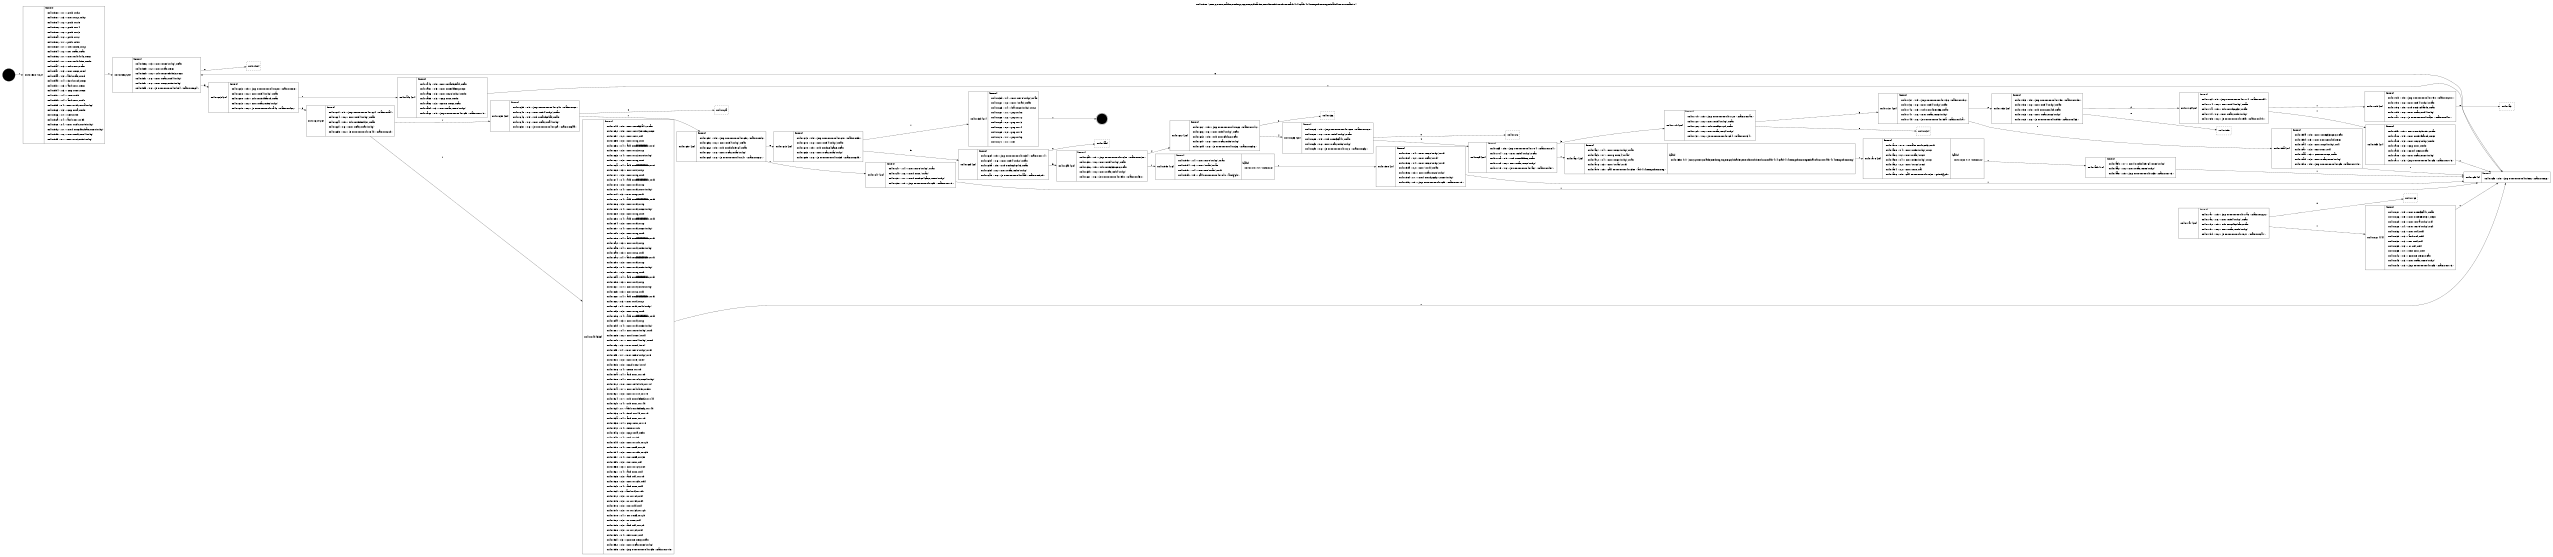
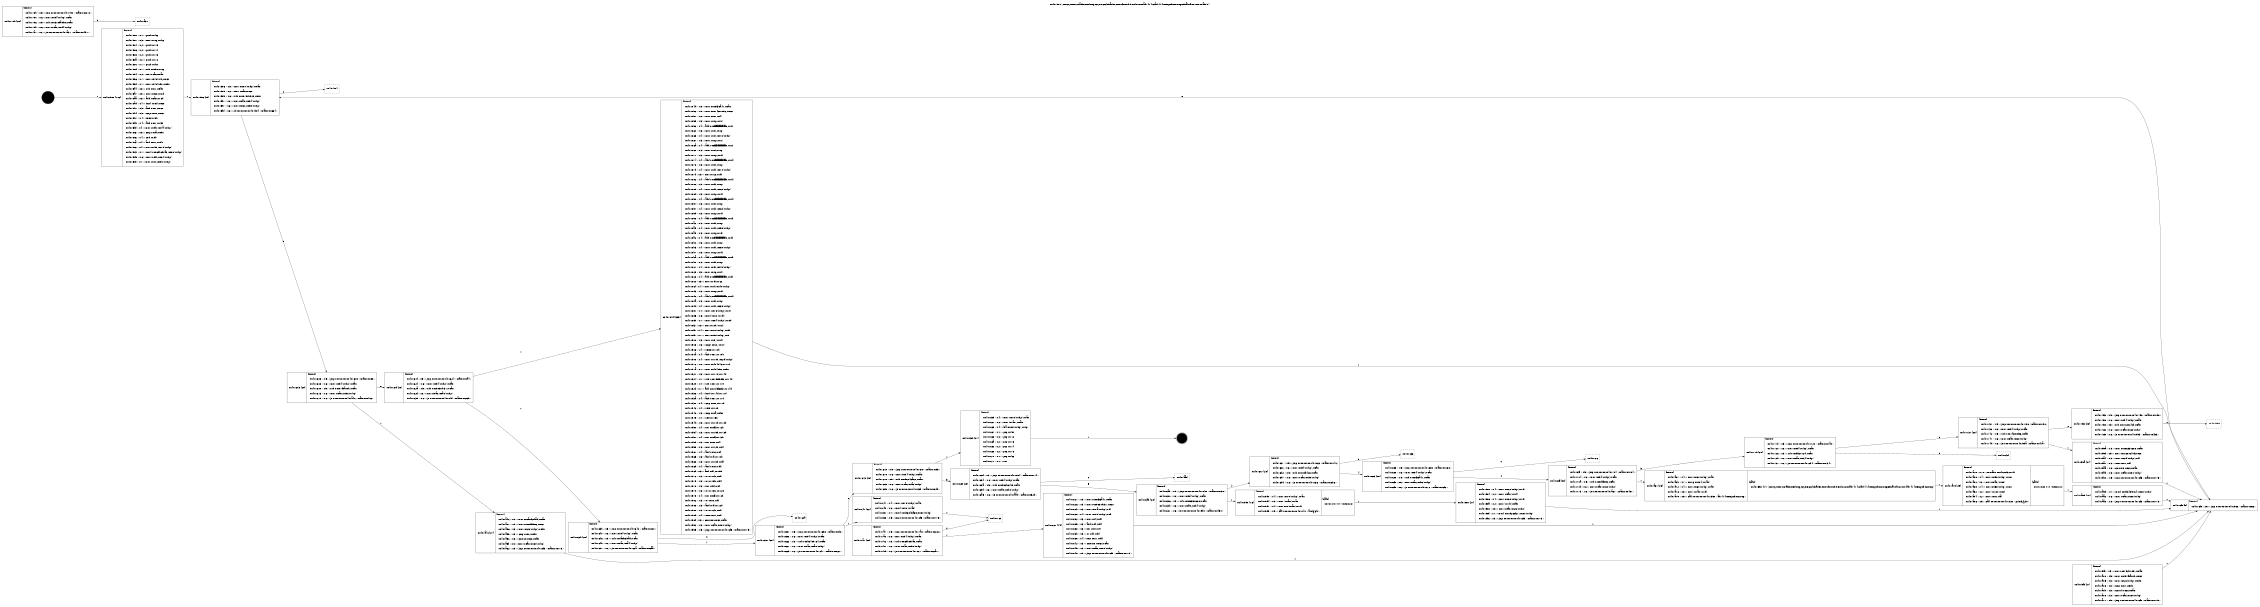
node "0x40176f [28]": removed
edge "0x401c47 [22]" -> "0x401cf5 [5]": now "0x401c47 [22]" -> "0x4017c3"
